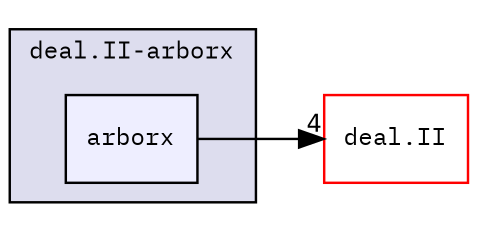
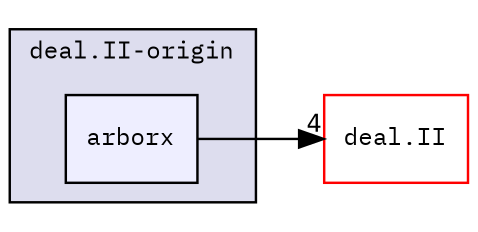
cluster "deal.II-arborx": label "deal.II-arborx" -> "deal.II-origin"
